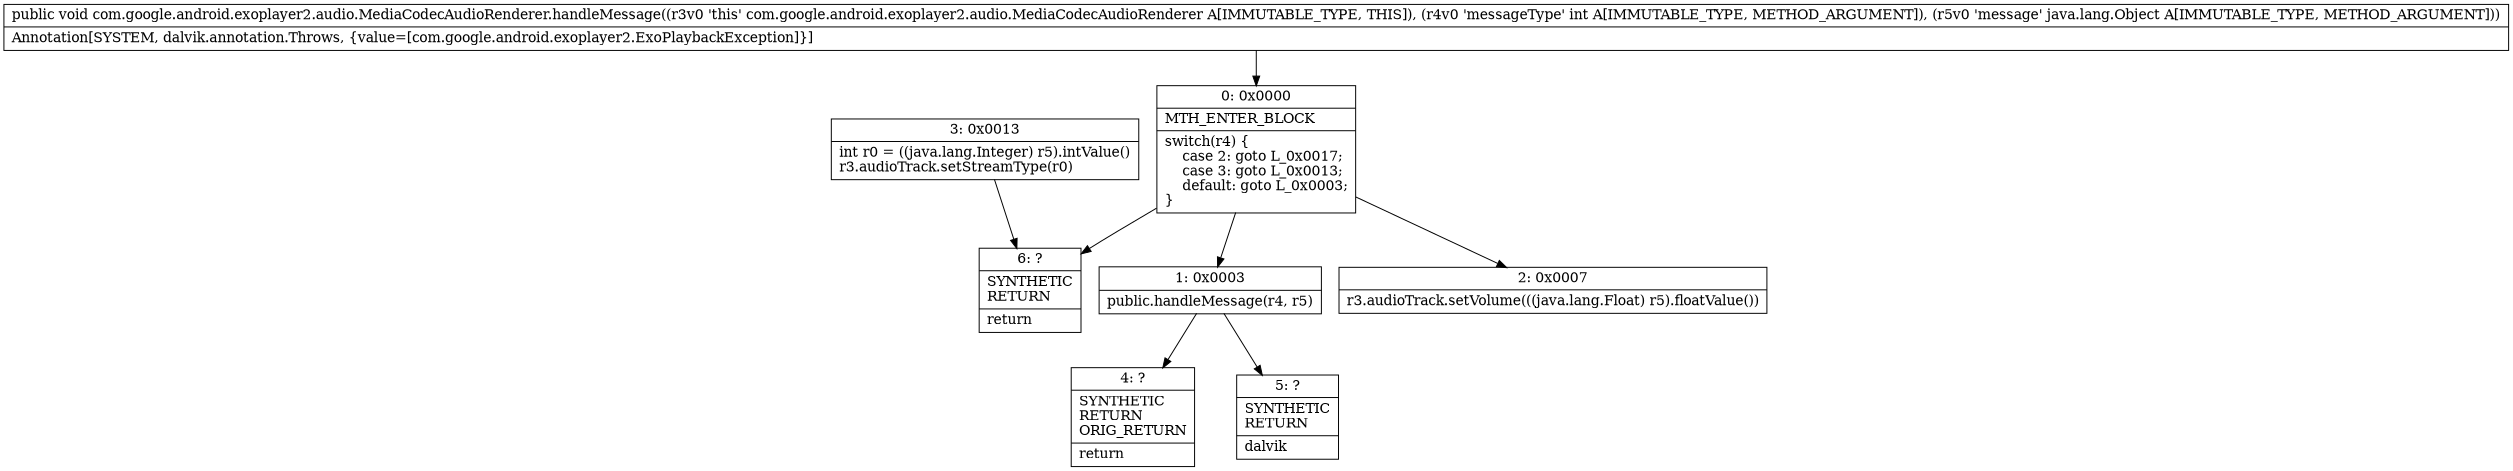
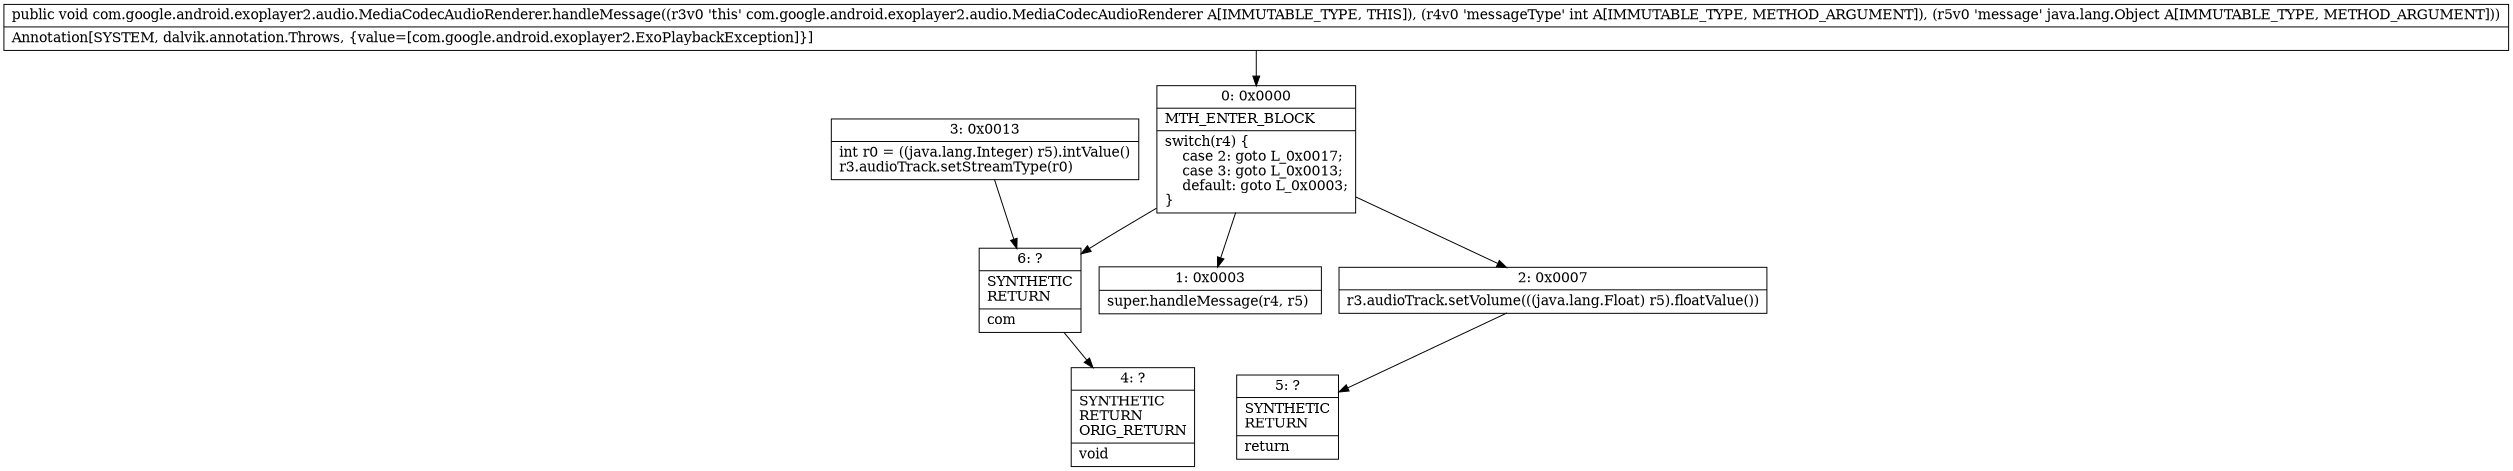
node "1: 0x0003": text "public.handleMessage(r4, r5)" -> "super.handleMessage(r4, r5)"
node "6: ?": text "return" -> "com"
edge "1: 0x0003" -> "4: ?": now "6: ?" -> "4: ?"
edge "1: 0x0003" -> "5: ?": now "2: 0x0007" -> "5: ?"
node "5: ?": text "dalvik" -> "return"
node "4: ?": text "return" -> "void"
